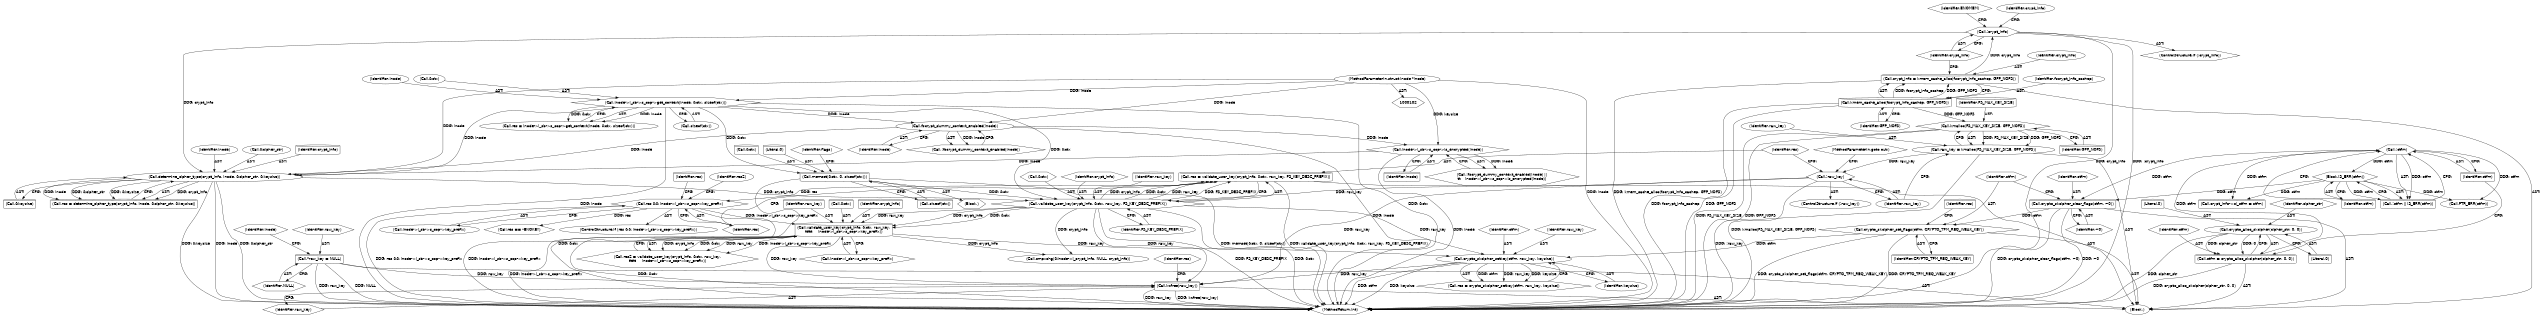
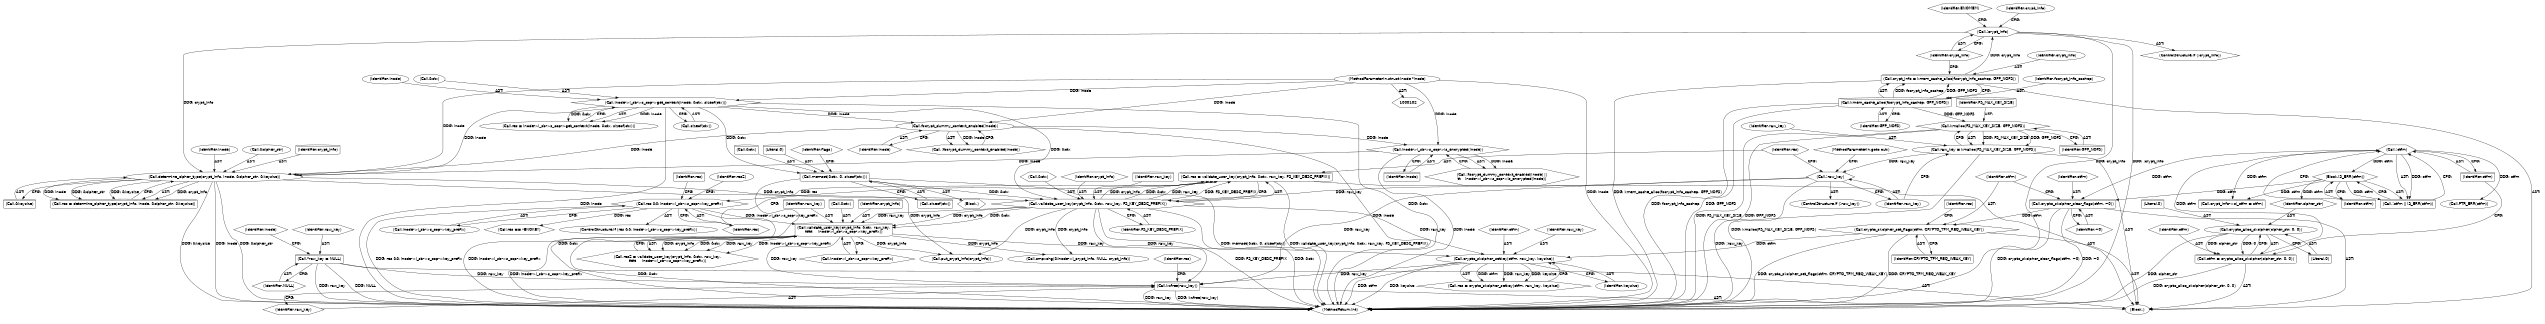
edge "(MethodParameterIn,struct inode *inode)" -> "(Call,inode->i_sb->s_cop->is_encrypted(inode))": label "DDG: keysize" -> "DDG: inode"
edge "(Block,IS_ERR(ctfm))" -> "(Call,PTR_ERR(ctfm))": now "(Block,IS_ERR(ctfm))" -> "(Identifier,cipher_str)"
node "(Call,put_crypt_info(crypt_info))": added
